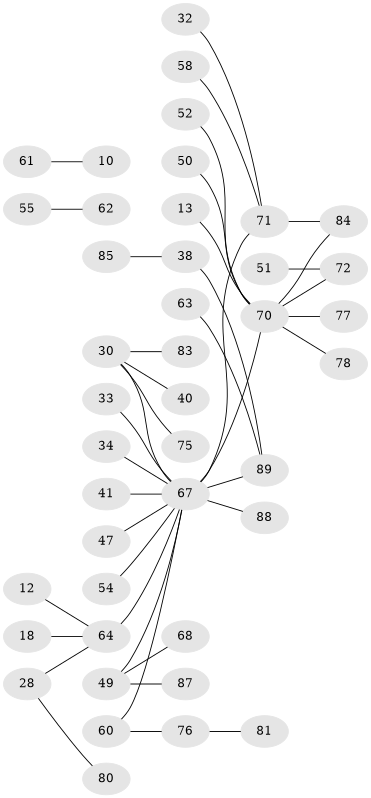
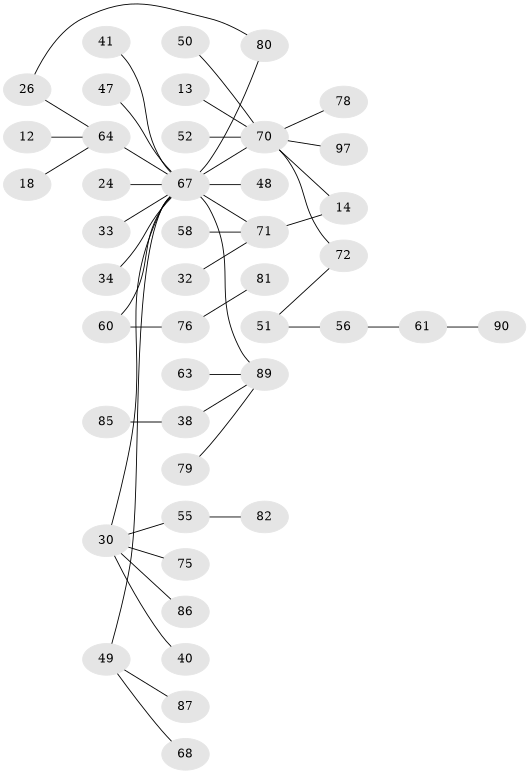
edge "80" -- "67": added
node "10": label "10" -> "90"
node "62": label "62" -> "82"
node "84": label "84" -> "14"
node "77": label "77" -> "97"
node "56": added
node "83": label "83" -> "86"
node "79": added
node "88": label "88" -> "48"
edge "55" -- "30": added
node "54": label "54" -> "24"
node "28": label "28" -> "26"
